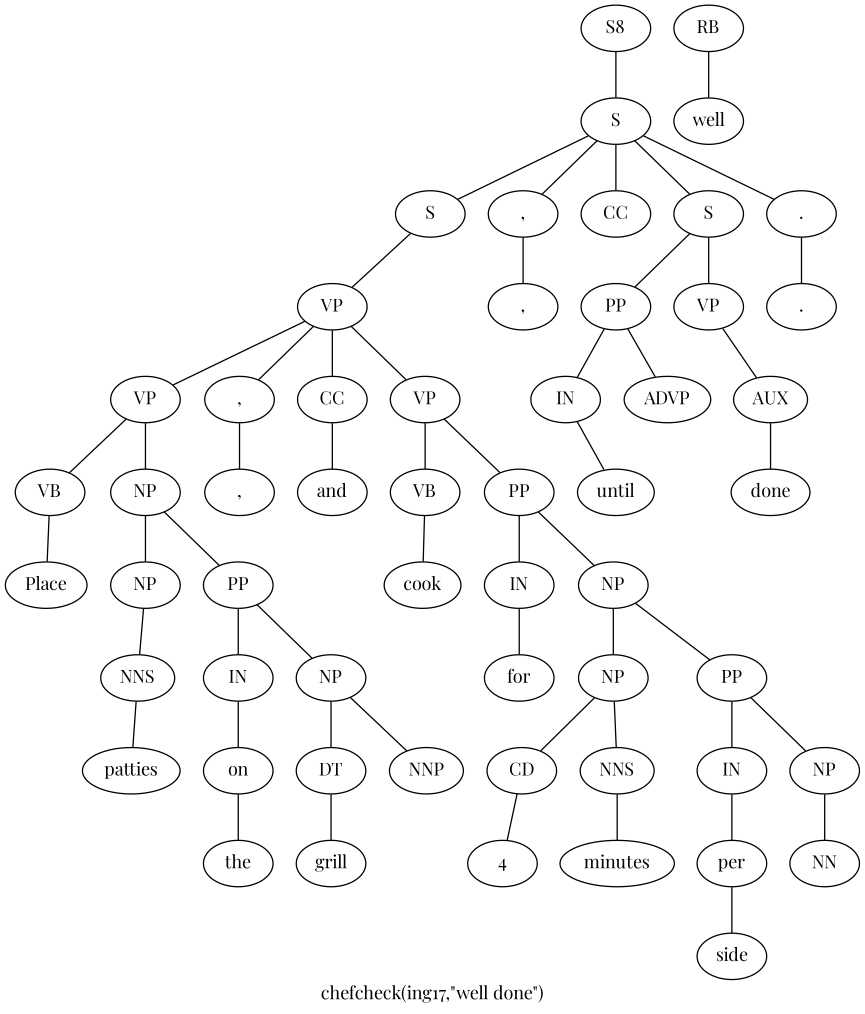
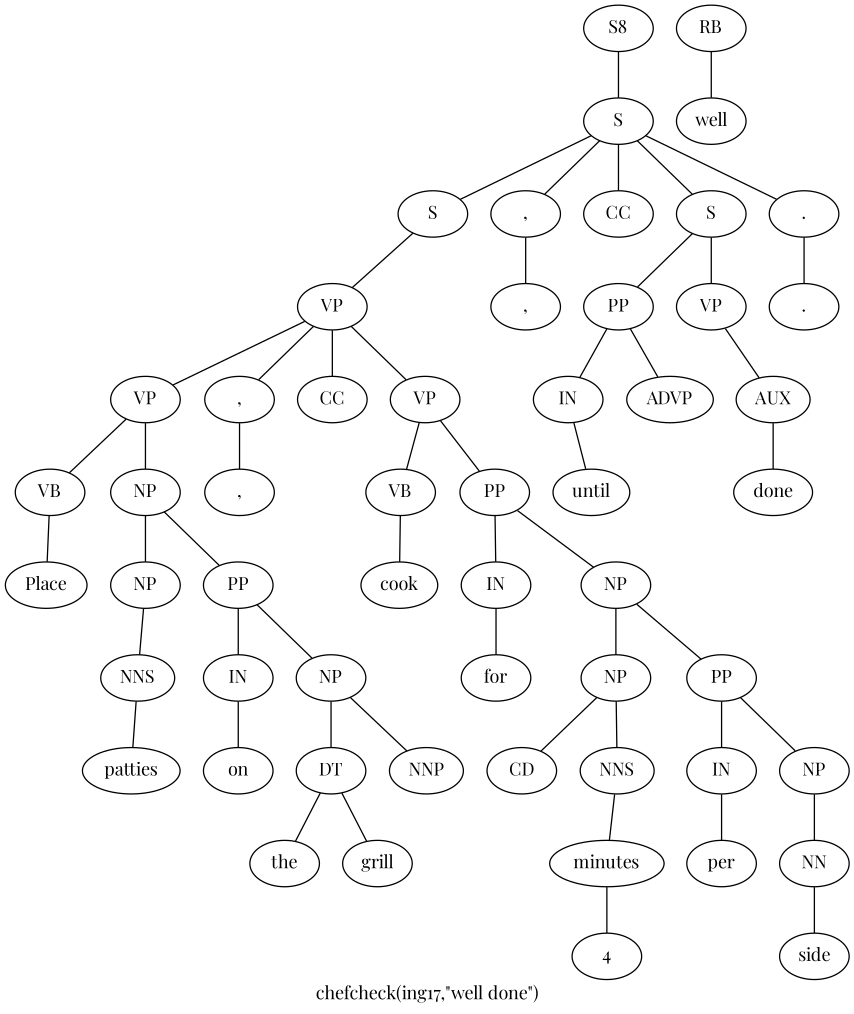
node "and": removed
edge "on" -- "the": now "DT" -- "the"
edge "CD" -- "4": now "minutes" -- "4"
edge "per" -- "side": now "NN" -- "side"
